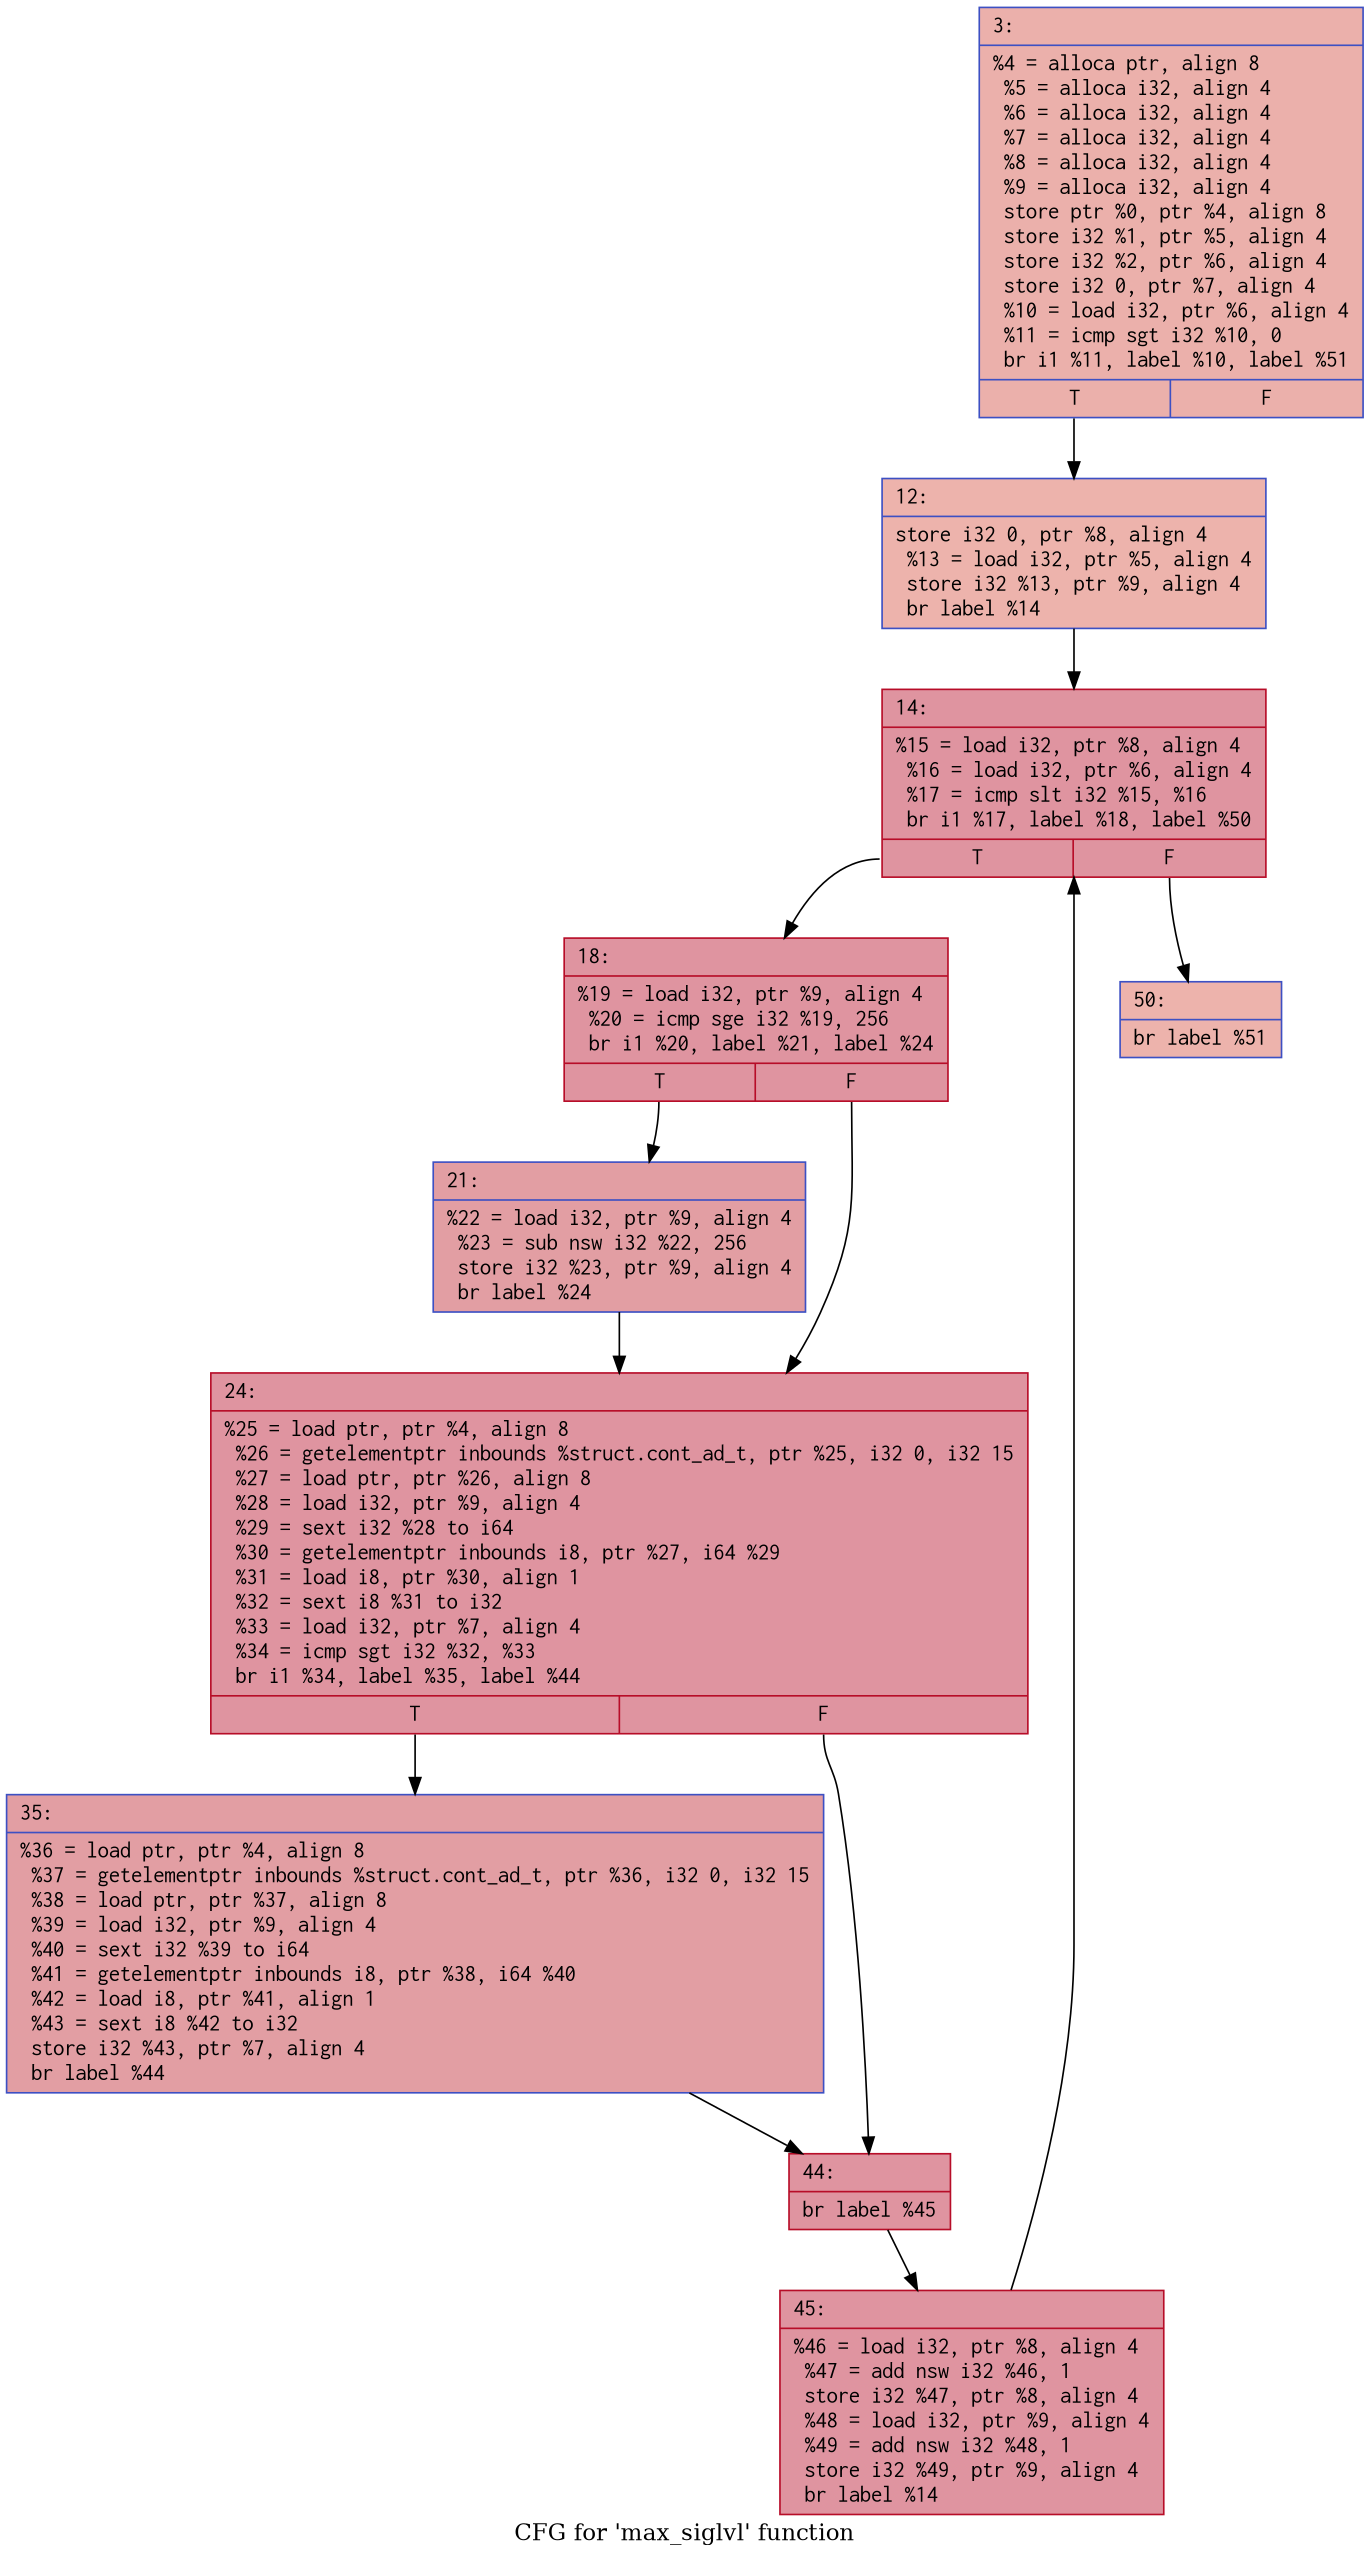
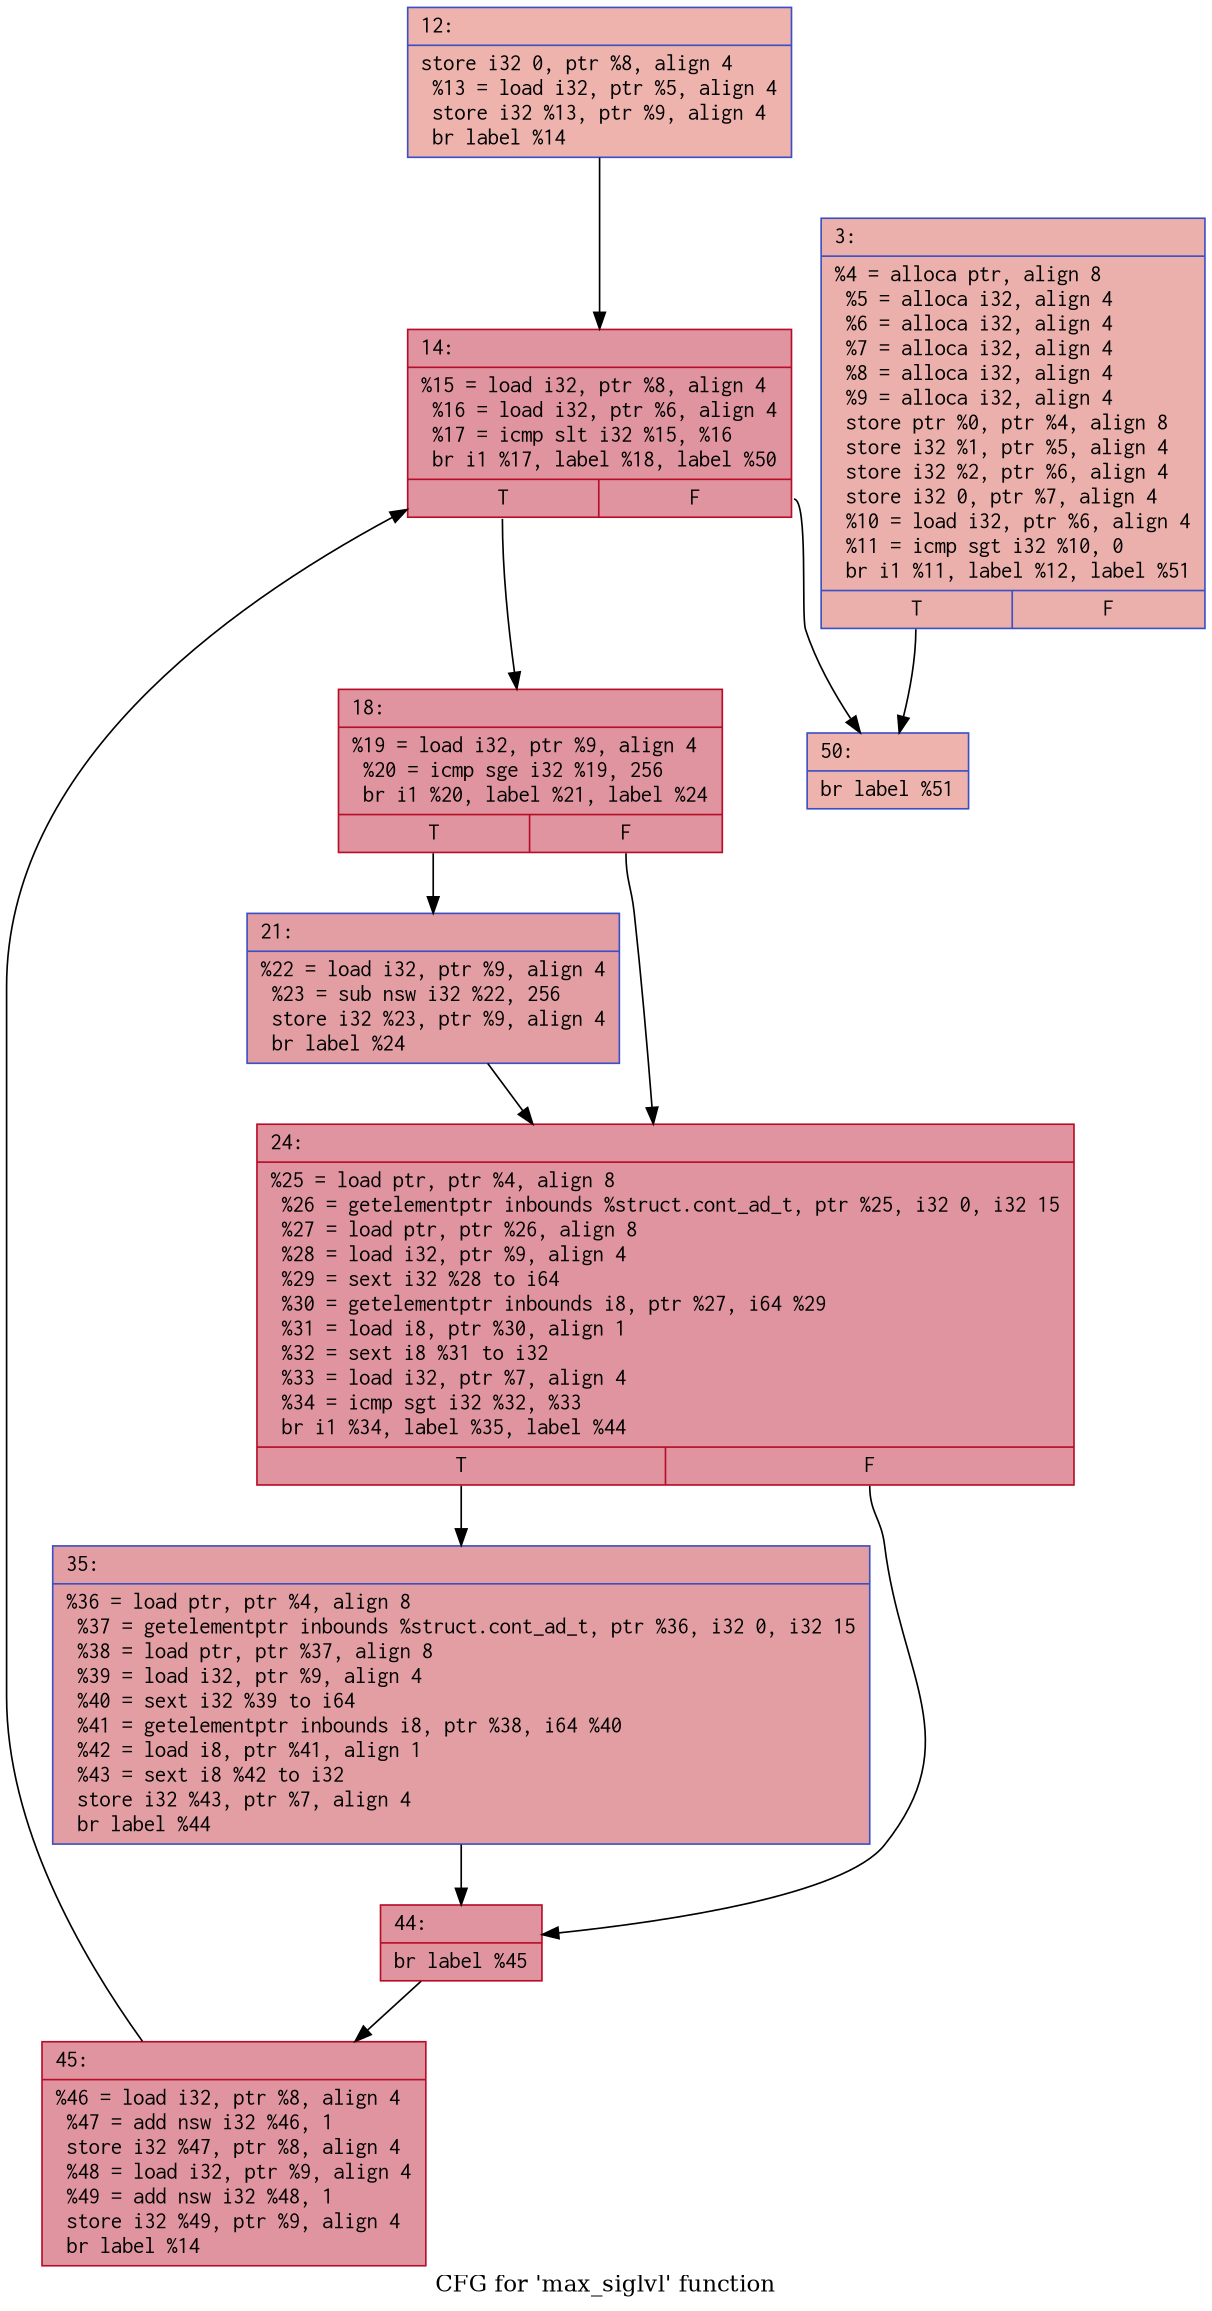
node "3:": text "br i1 %11, label %10, label %51" -> "br i1 %11, label %12, label %51"
edge "3:" -> "12:": now "3:" -> "50:"
